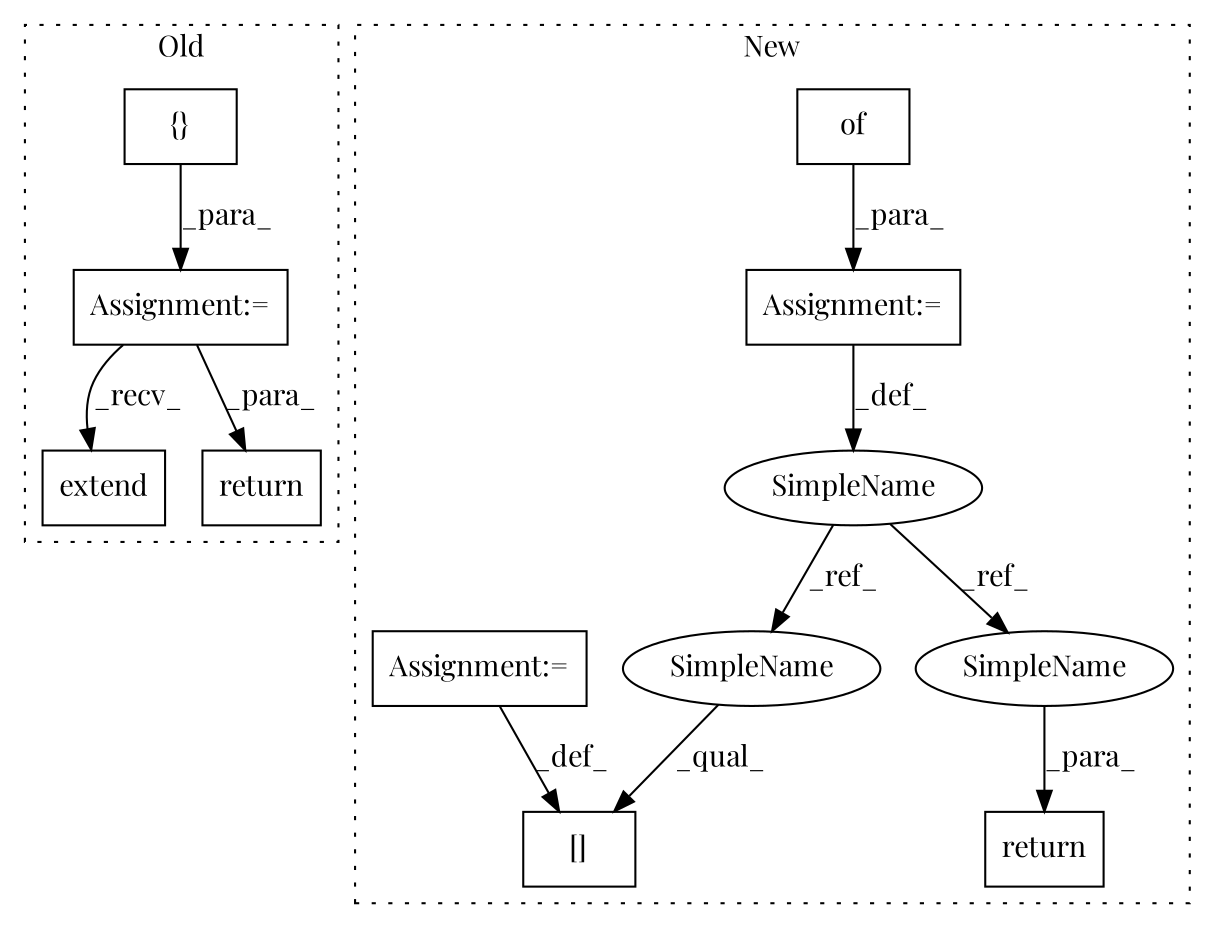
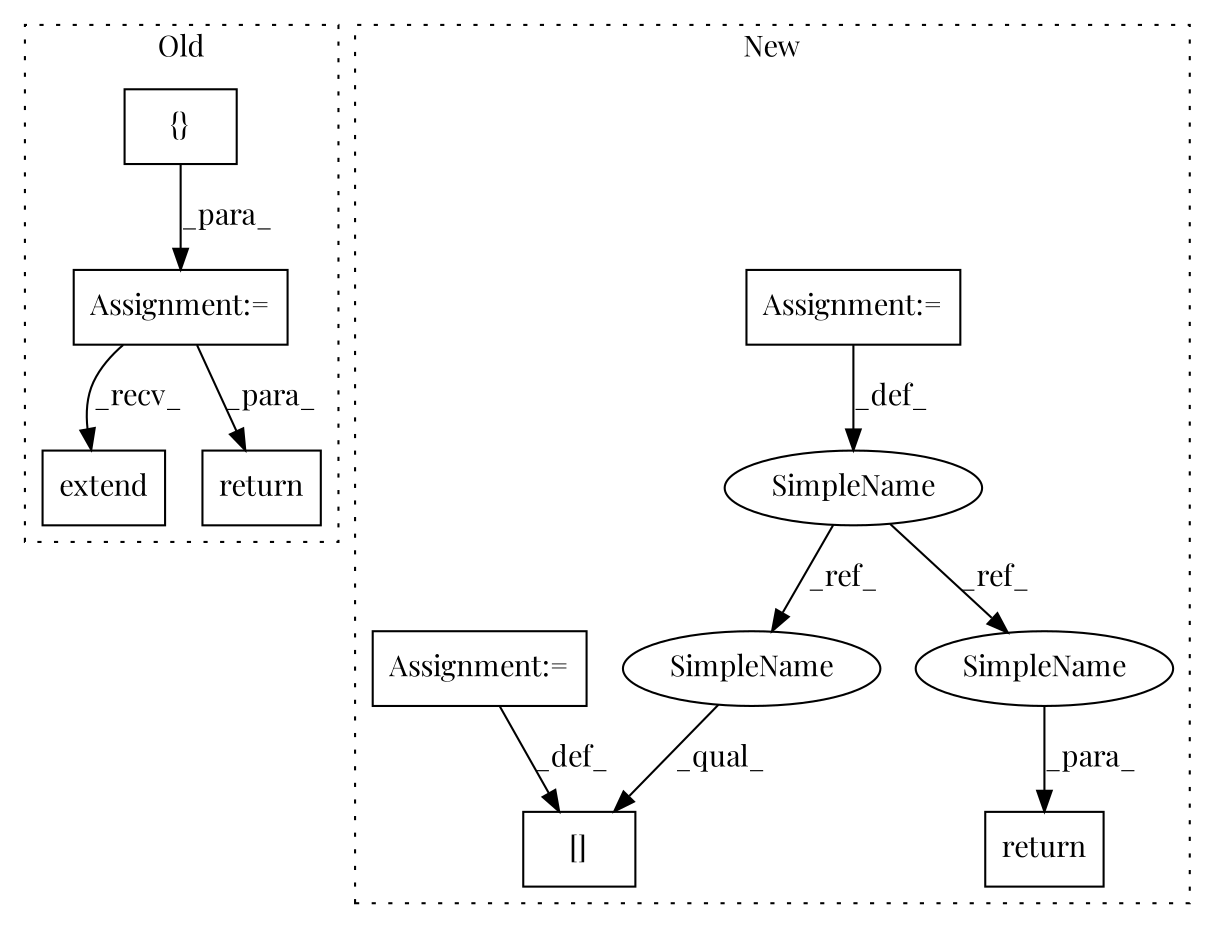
node "of": removed
